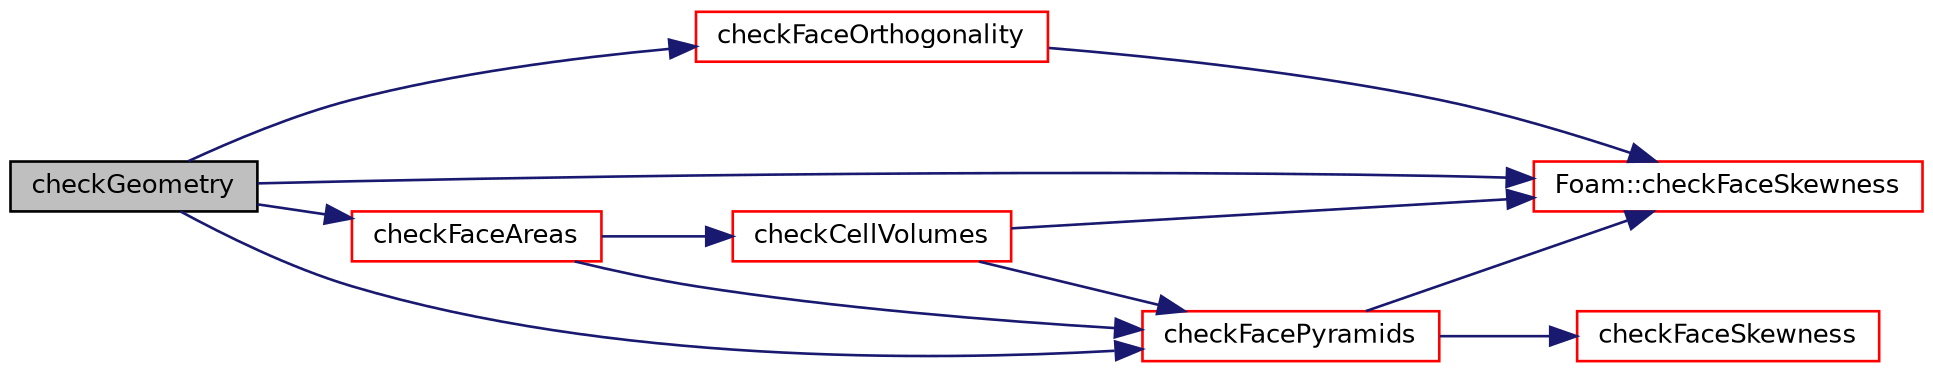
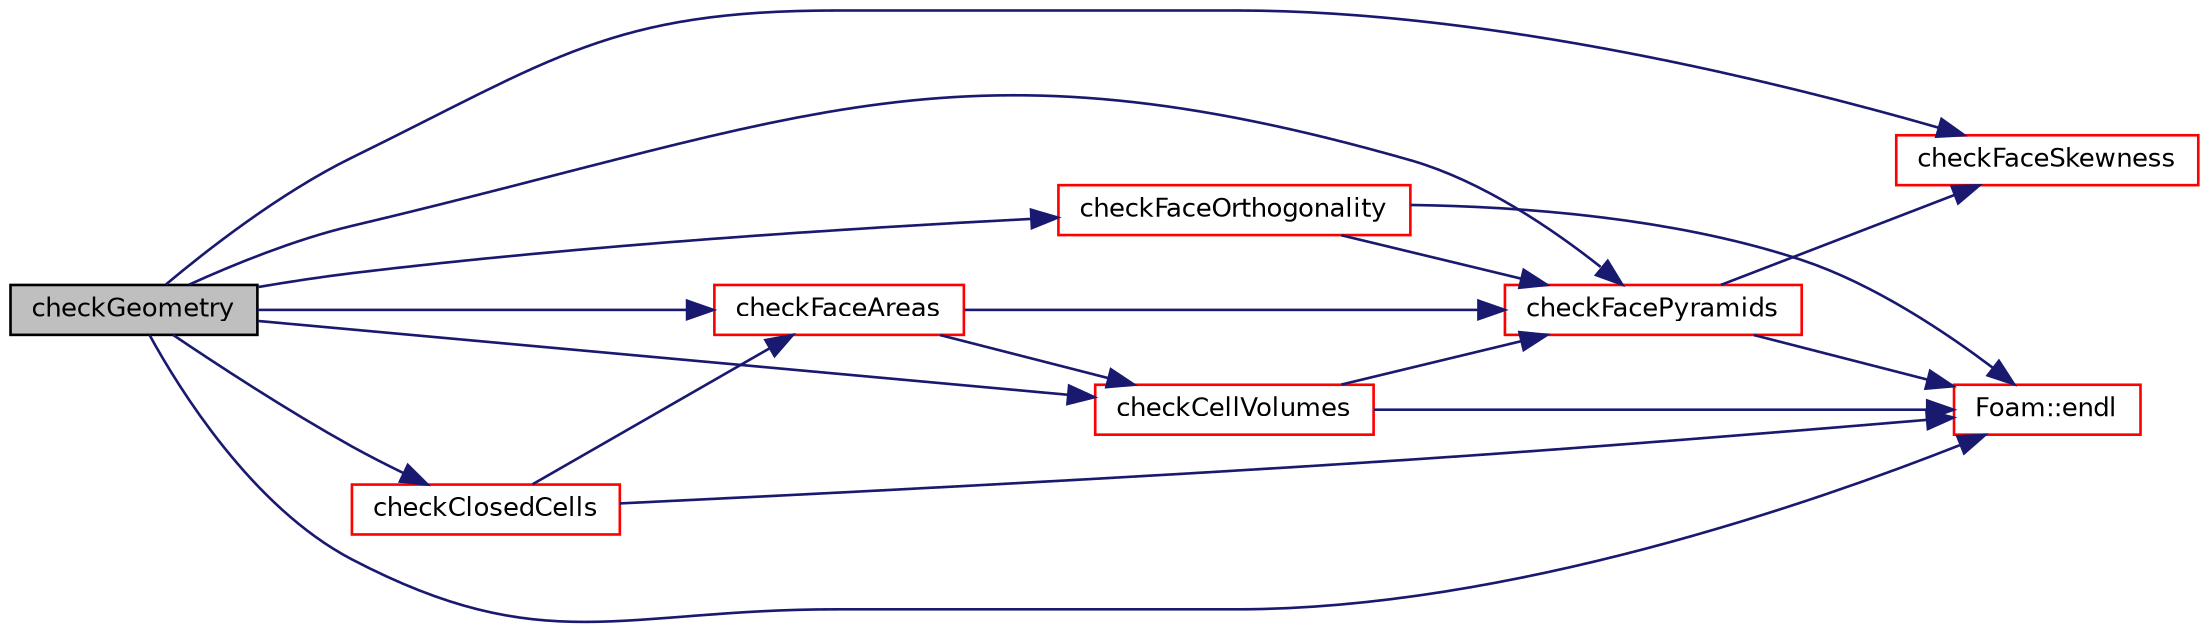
edge "checkGeometry" -> "checkFaceSkewness": added
node "Foam::checkFaceSkewness": label "Foam::checkFaceSkewness" -> "Foam::endl"
edge "checkFaceOrthogonality" -> "checkFacePyramids": added
edge "checkGeometry" -> "checkCellVolumes": added
node "checkClosedCells": added
